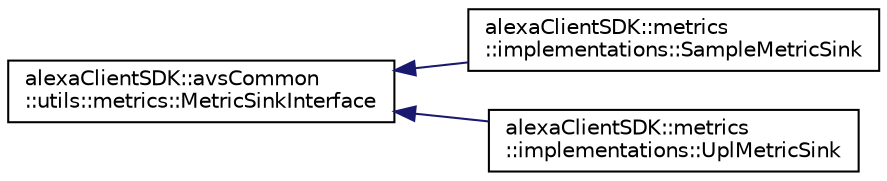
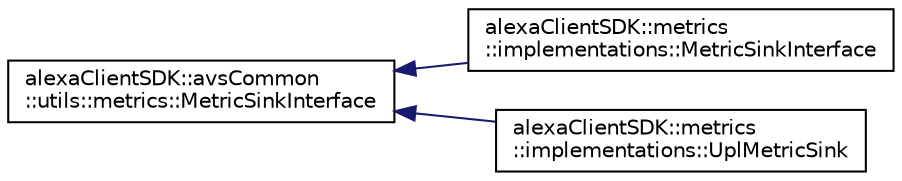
node "alexaClientSDK::metrics ::implementations::SampleMetricSink": label "alexaClientSDK::metrics ::implementations::SampleMetricSink" -> "alexaClientSDK::metrics ::implementations::MetricSinkInterface"
